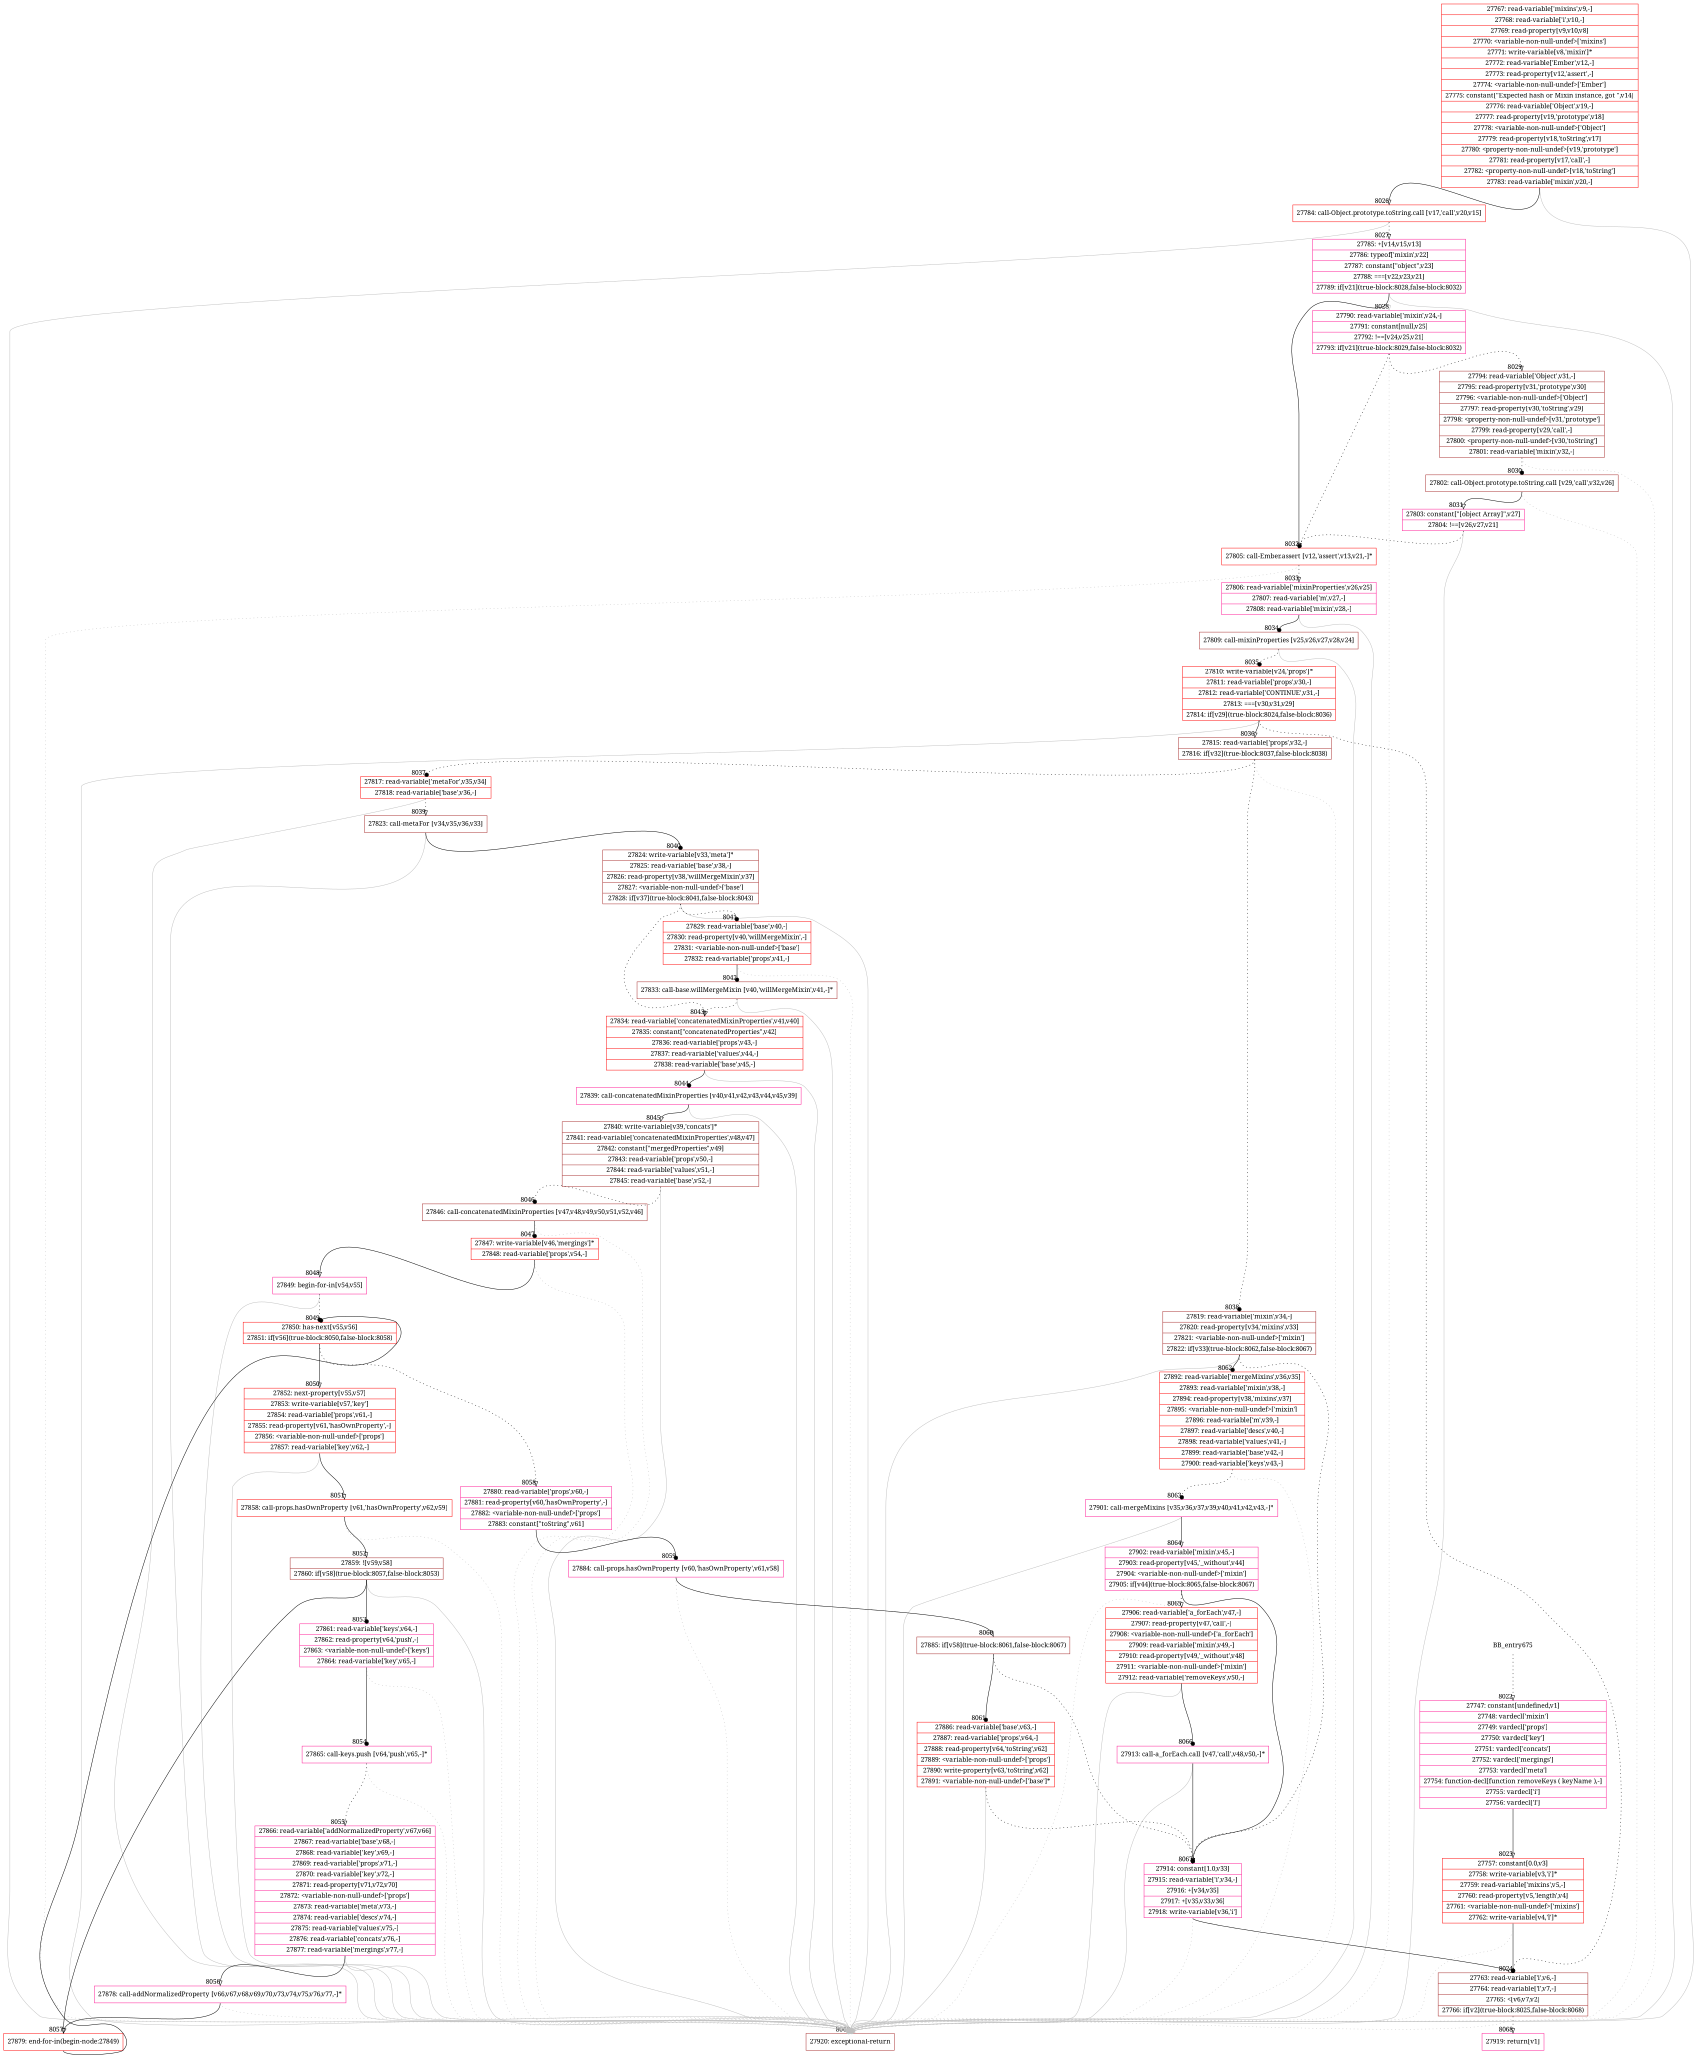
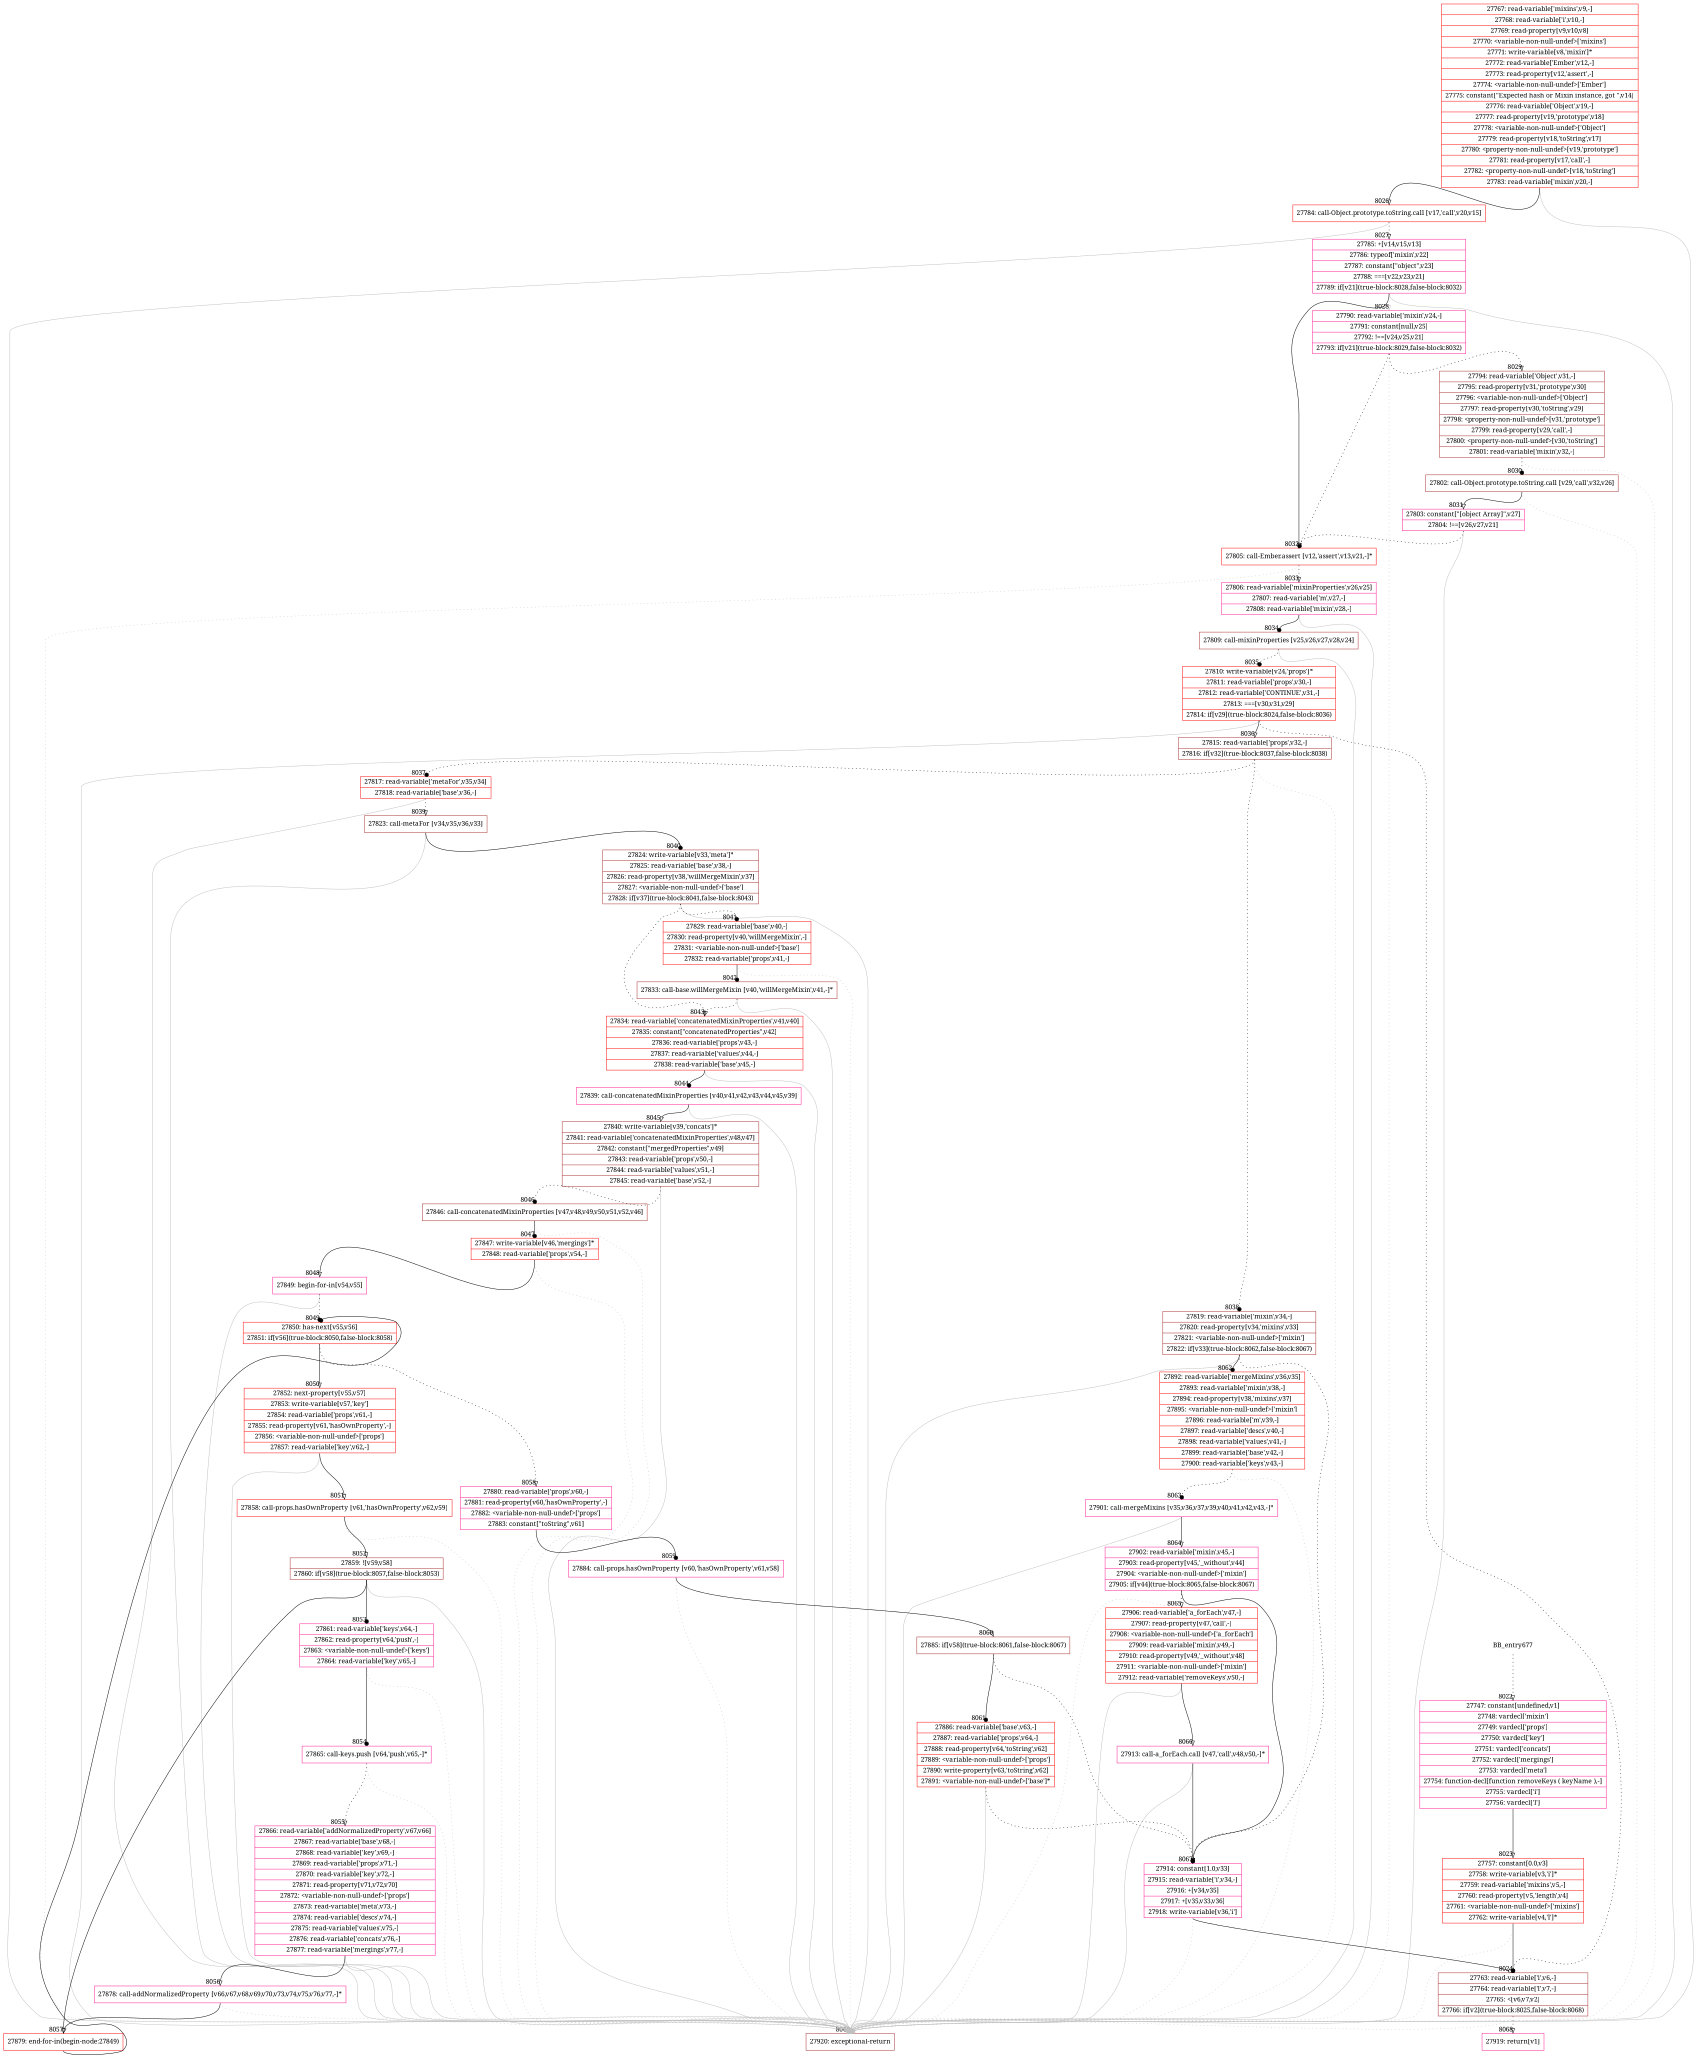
node "BB_entry675": label "BB_entry675" -> "BB_entry677"
edge "27906: read-variable['a_forEach',v47,-]" -> "27913: call-a_forEach.call [v47,'call',v48,v50,-]*": arrowhead dot -> onormal
